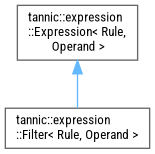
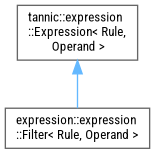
node "tannic::expression ::Filter< Rule, Operand >": label "tannic::expression ::Filter< Rule, Operand >" -> "expression::expression ::Filter< Rule, Operand >"
